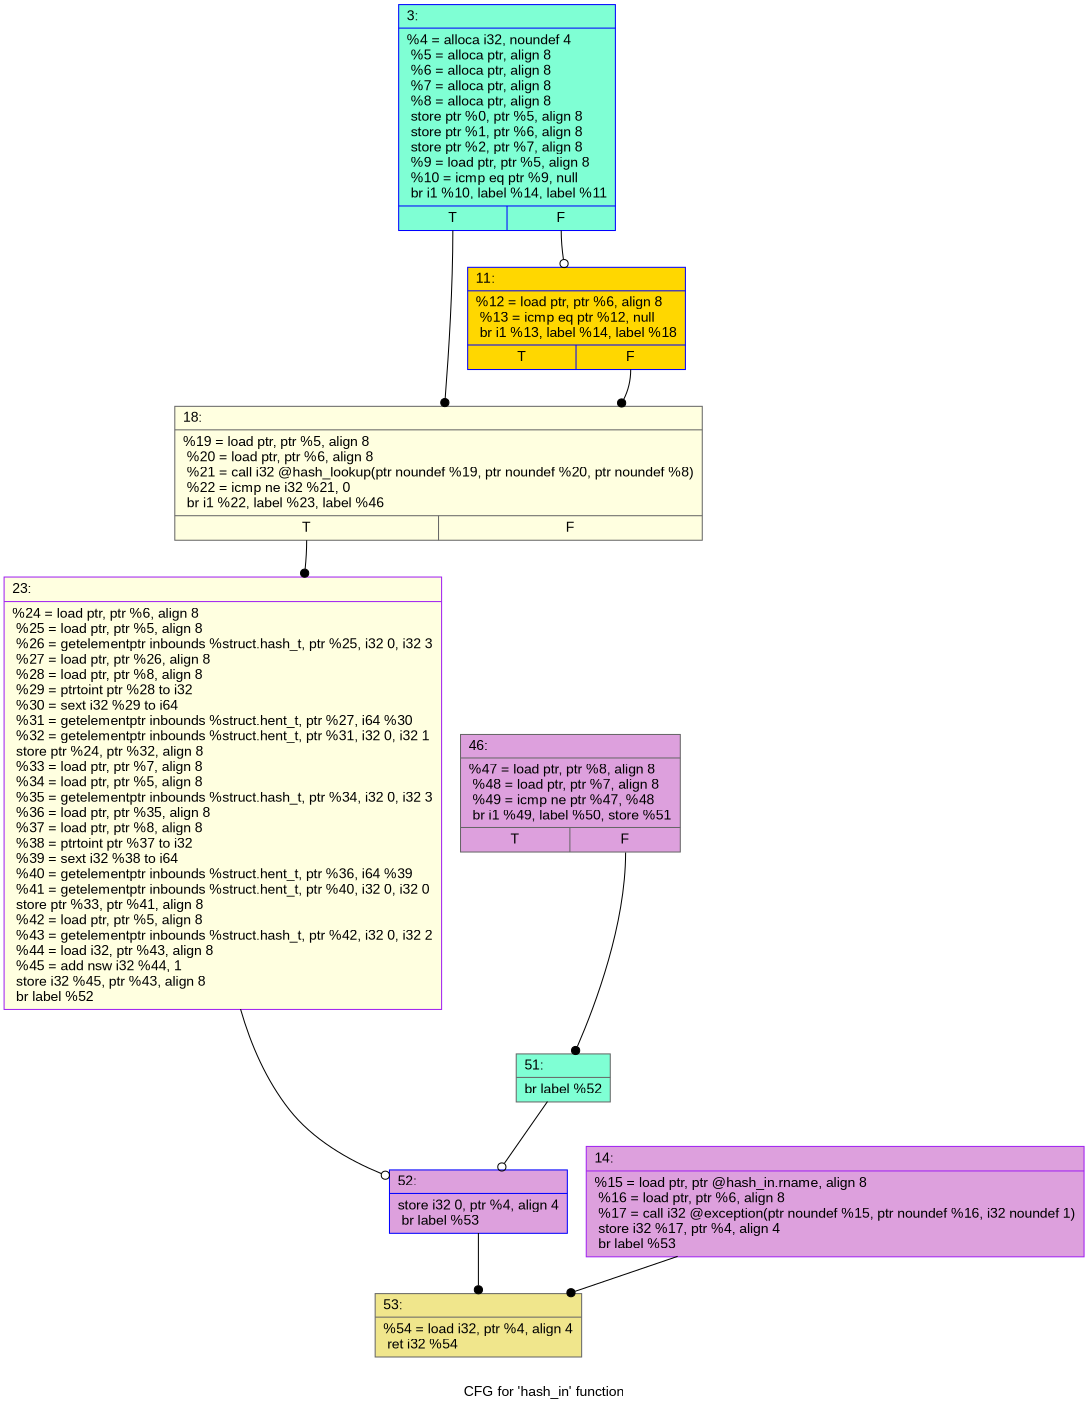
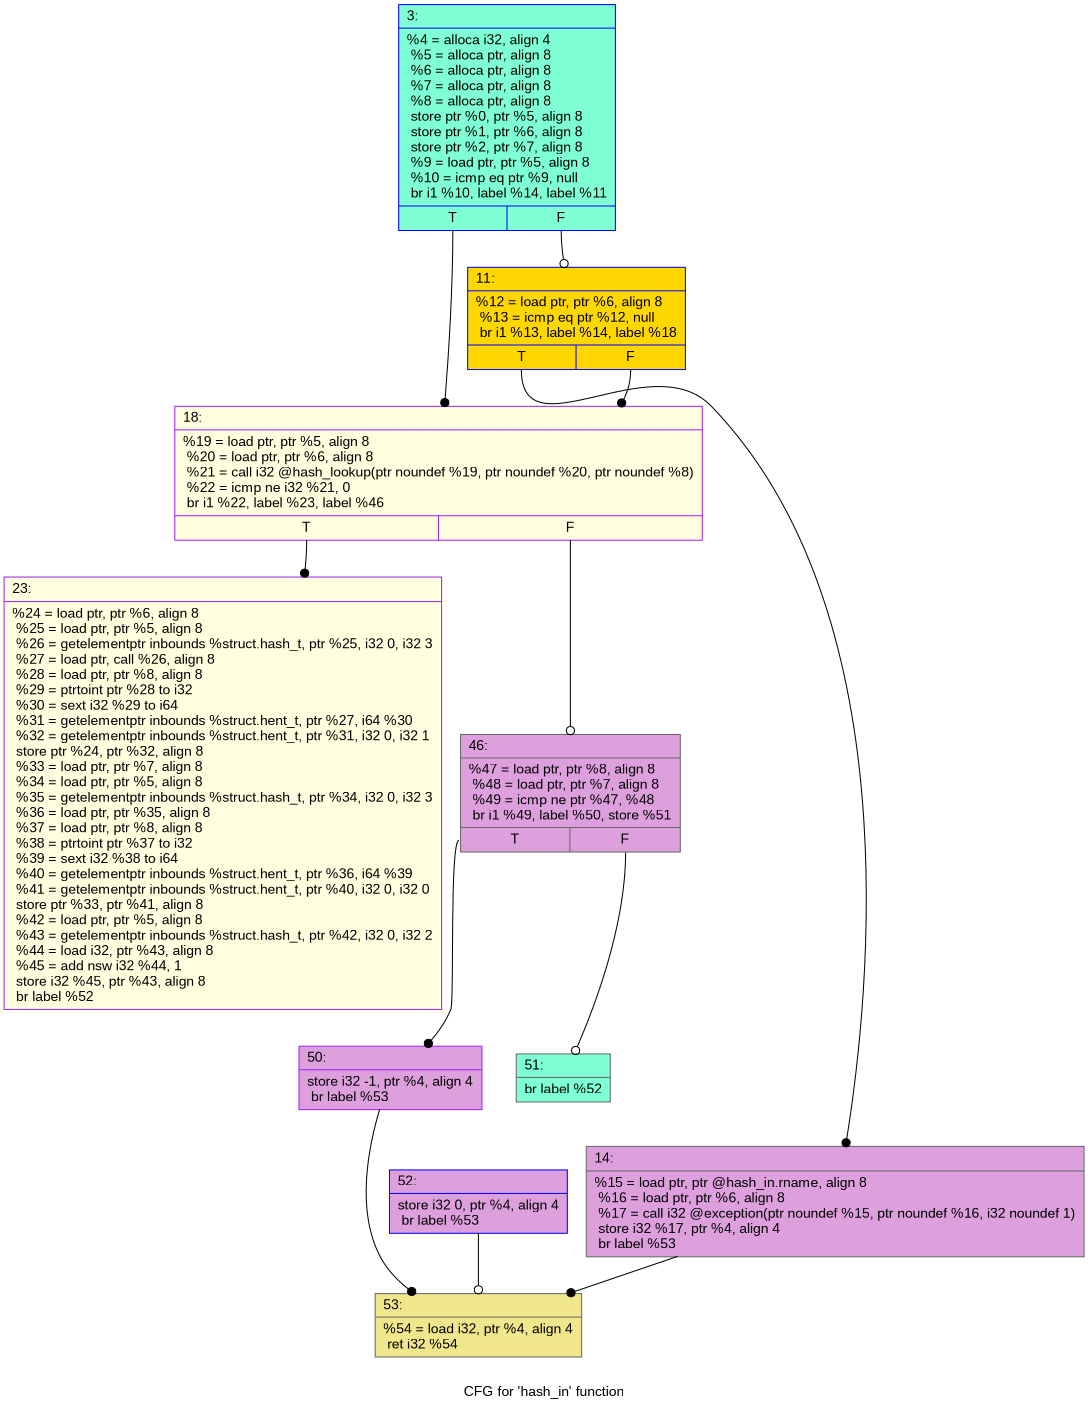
node "3:": text "%4 = alloca i32, noundef 4" -> "%4 = alloca i32, align 4"
node "18:": color gray40 -> purple
edge "18:" -> "46:": added
edge "11:" -> "14:": added
node "23:": text "%27 = load ptr, ptr %26, align 8" -> "%27 = load ptr, call %26, align 8"
edge "46:" -> "51:": arrowhead dot -> odot
node "50:": added
edge "23:" -> "52:": removed
edge "51:" -> "52:": removed
node "14:": color purple -> gray40
edge "52:" -> "53:": arrowhead dot -> odot
